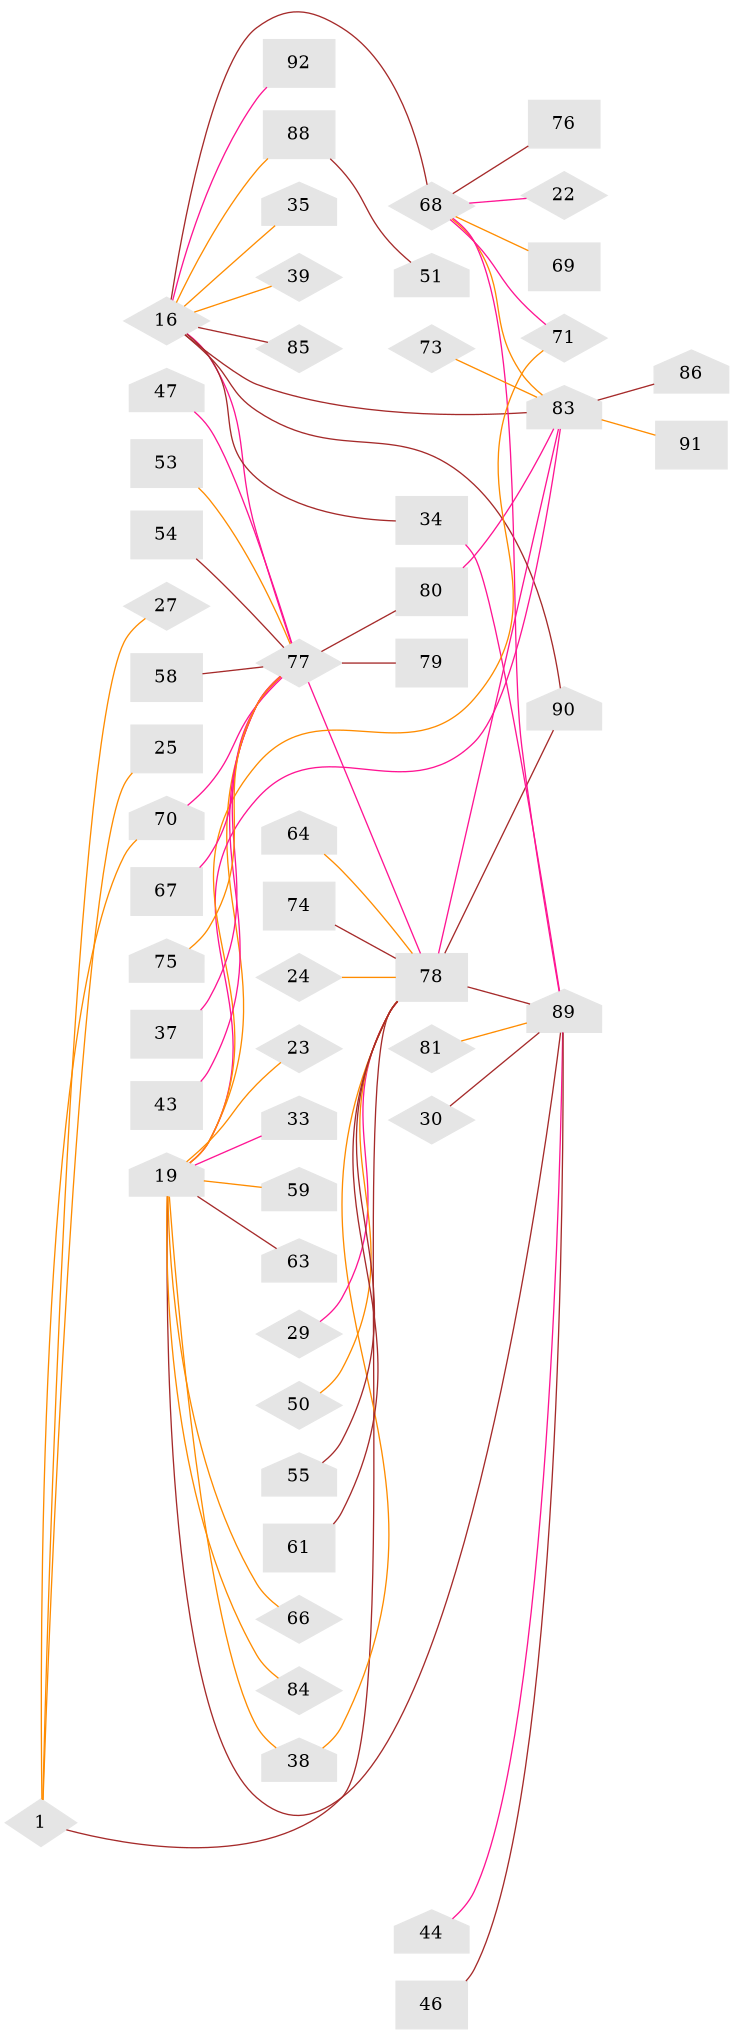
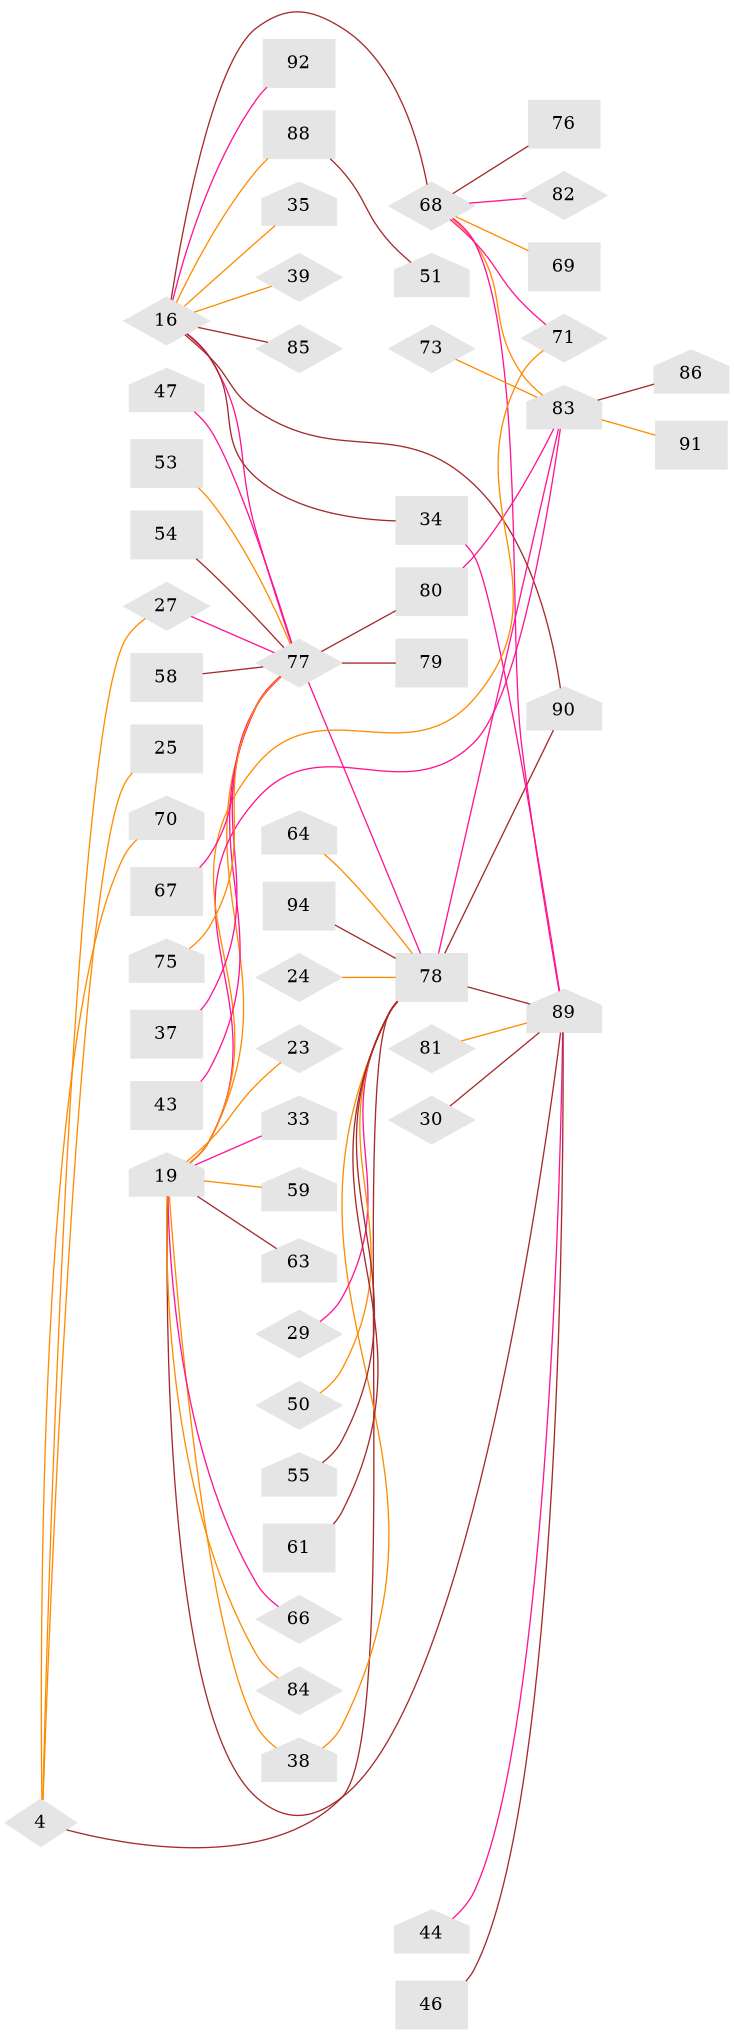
node "22": label "22" -> "82"
edge "16" -- "83": removed
edge "77" -- "70": now "77" -- "27"
node "74": label "74" -> "94"
edge "19" -- "66": color darkorange -> deeppink
node "1": label "1" -> "4"
